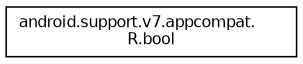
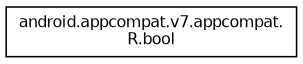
node "android.support.v7.appcompat. R.bool": label "android.support.v7.appcompat. R.bool" -> "android.appcompat.v7.appcompat. R.bool"
